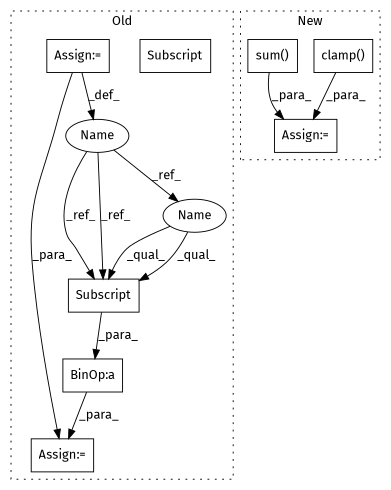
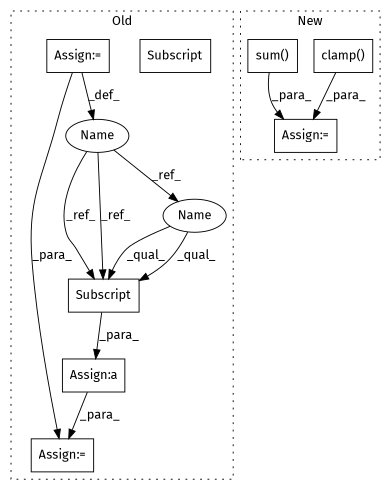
node "BinOp:a": label "BinOp:a" -> "Assign:a"
